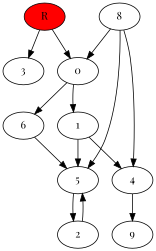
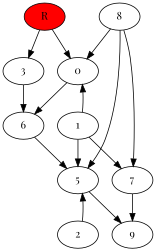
edge "0" -> "1": reversed
edge "3" -> "6": added
node "4": label "4" -> "7"
edge "5" -> "2": now "5" -> "9"
